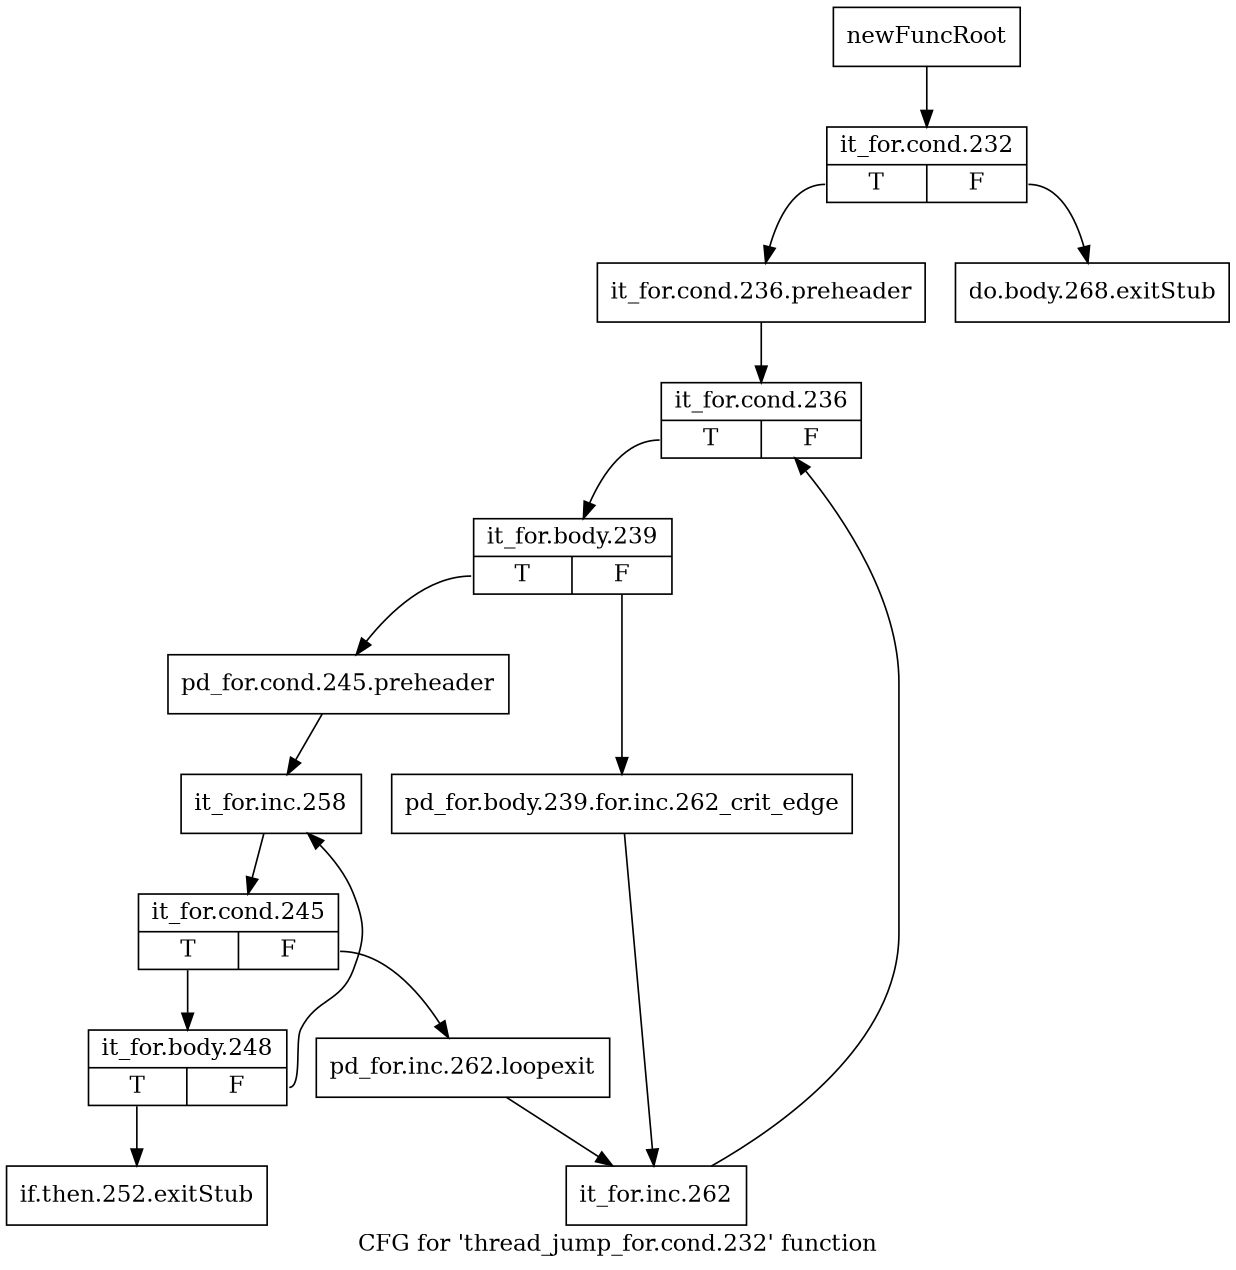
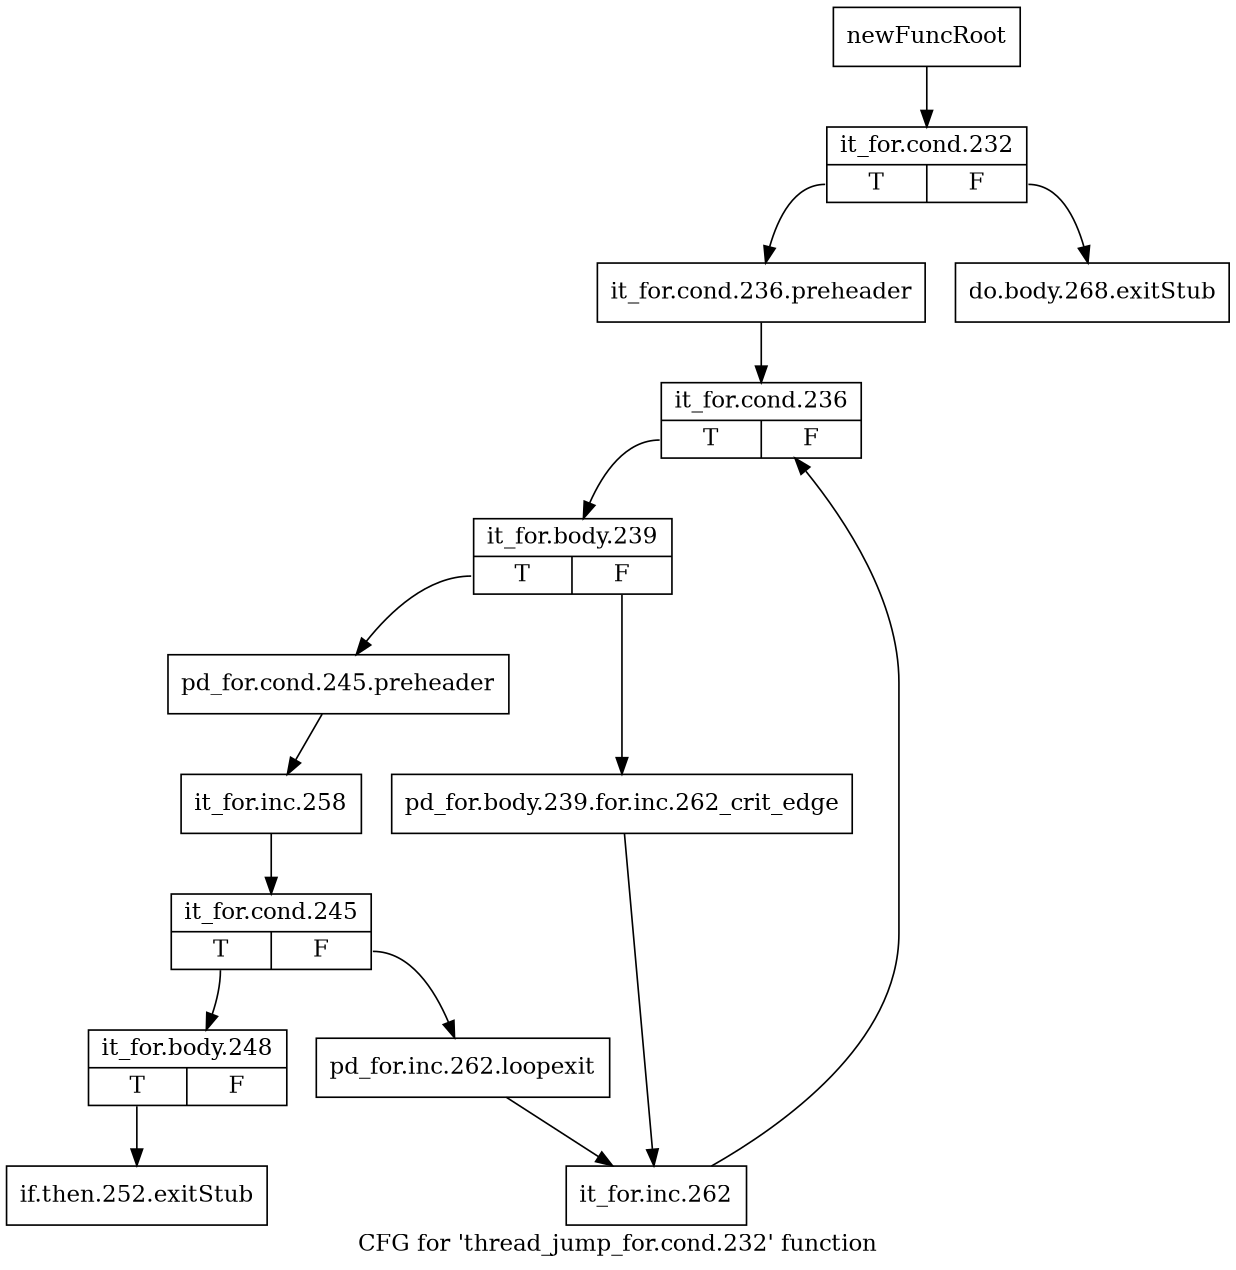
edge "it_for.body.248" -> "it_for.inc.258": removed
